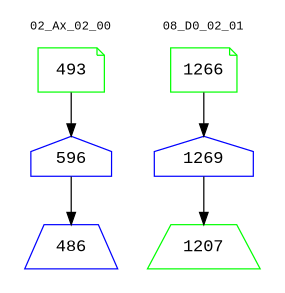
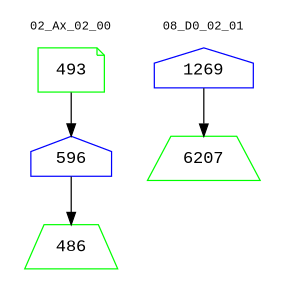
node "1266": removed
node "486": color blue -> green
node "1207": label "1207" -> "6207"
